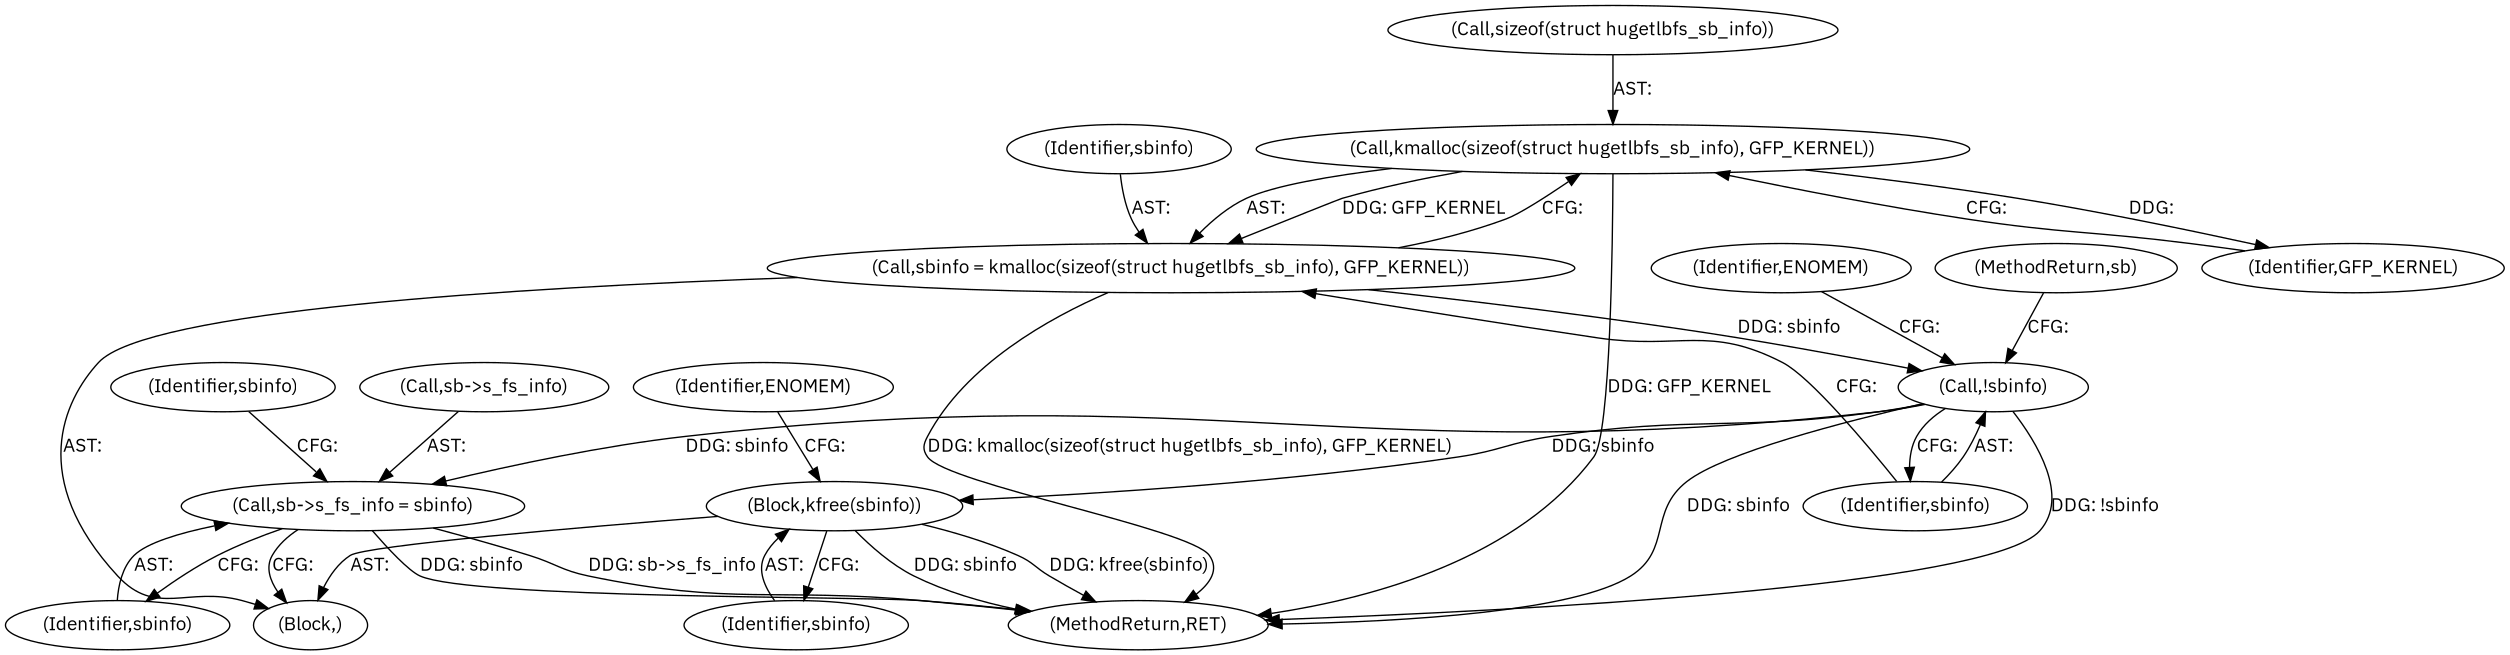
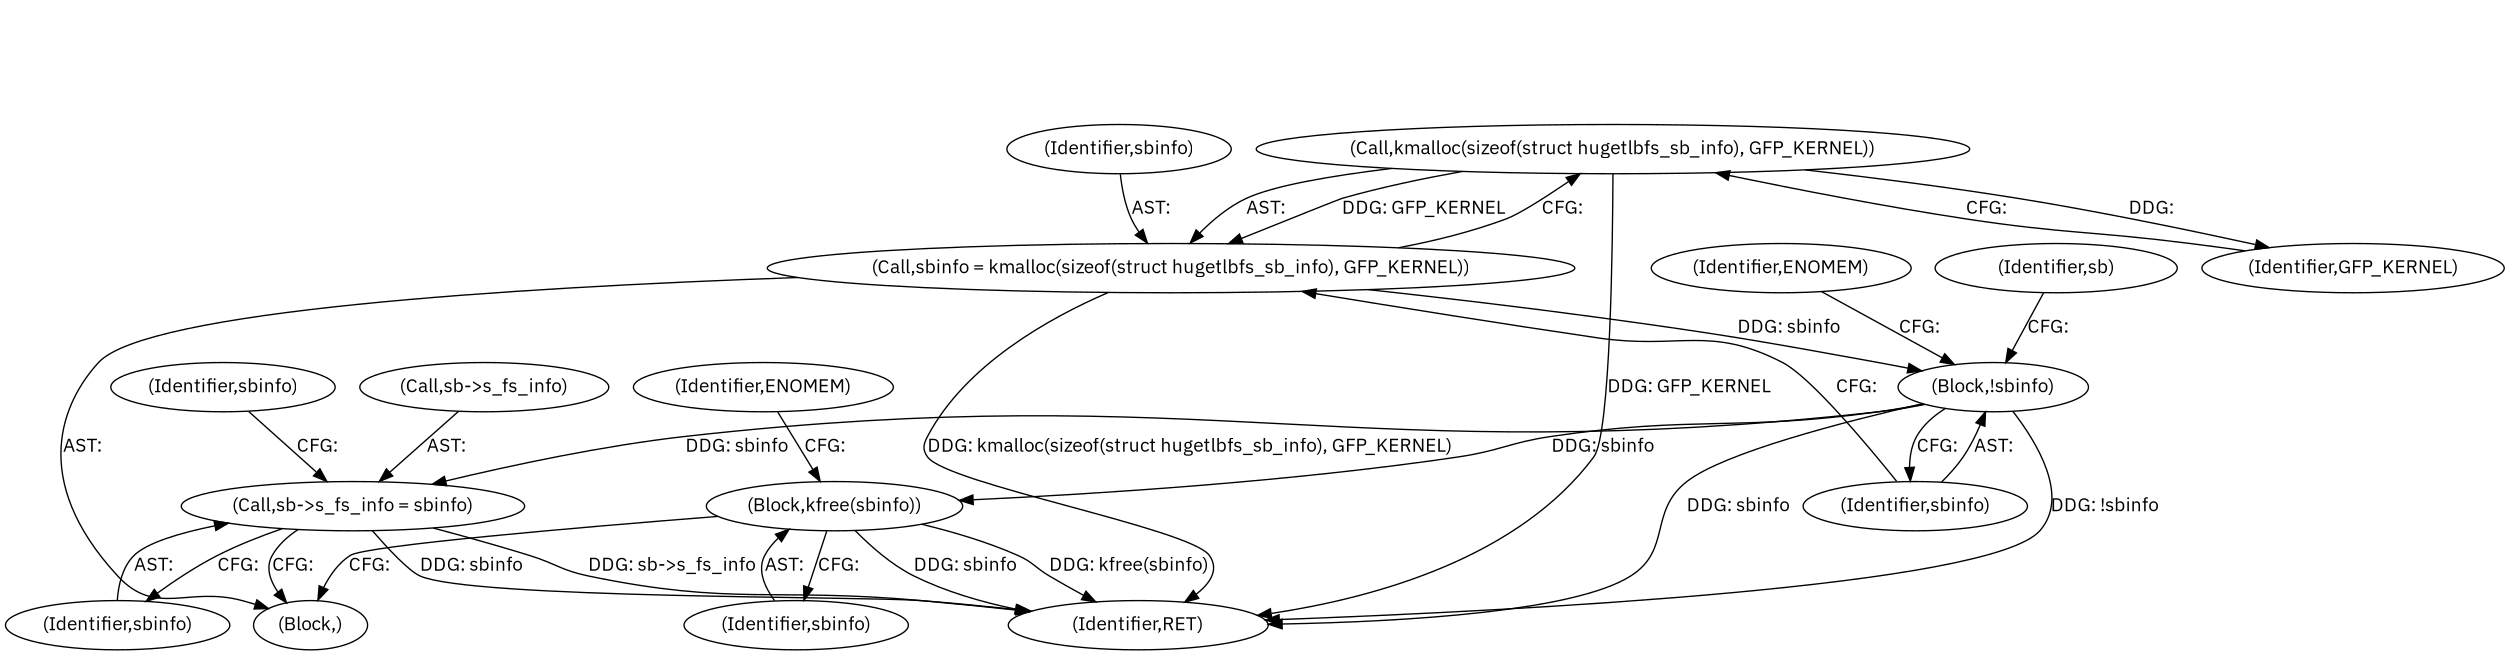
node "(Call,sizeof(struct hugetlbfs_sb_info))": removed
node "(MethodReturn,sb)": label "(MethodReturn,sb)" -> "(Identifier,sb)"
node "(Call,!sbinfo)": label "(Call,!sbinfo)" -> "(Block,!sbinfo)"
edge "(Block,kfree(sbinfo))" -> "(Block,)": label "AST: " -> "CFG: "
node "(MethodReturn,RET)": label "(MethodReturn,RET)" -> "(Identifier,RET)"
